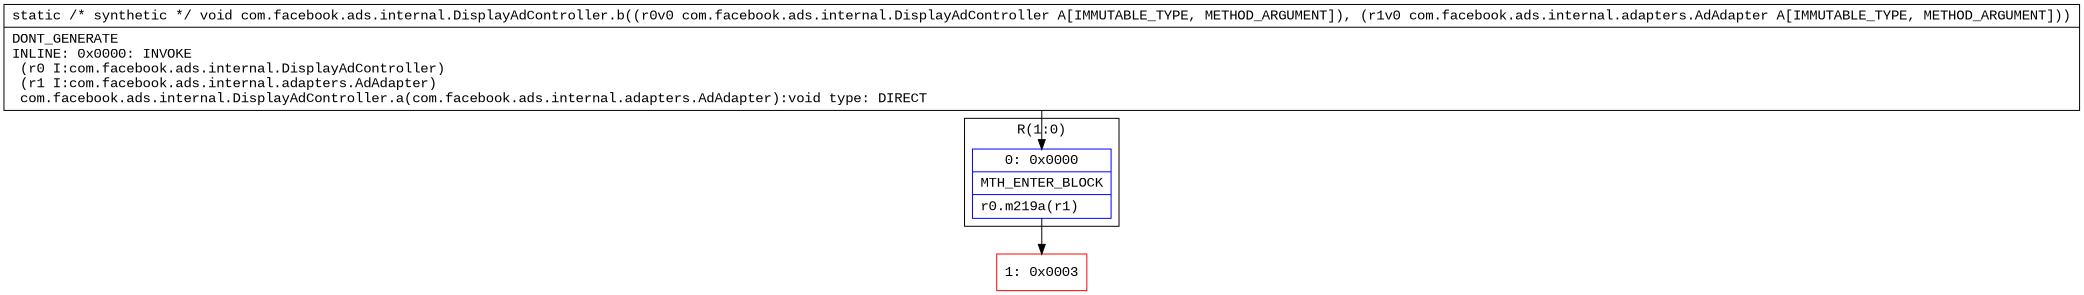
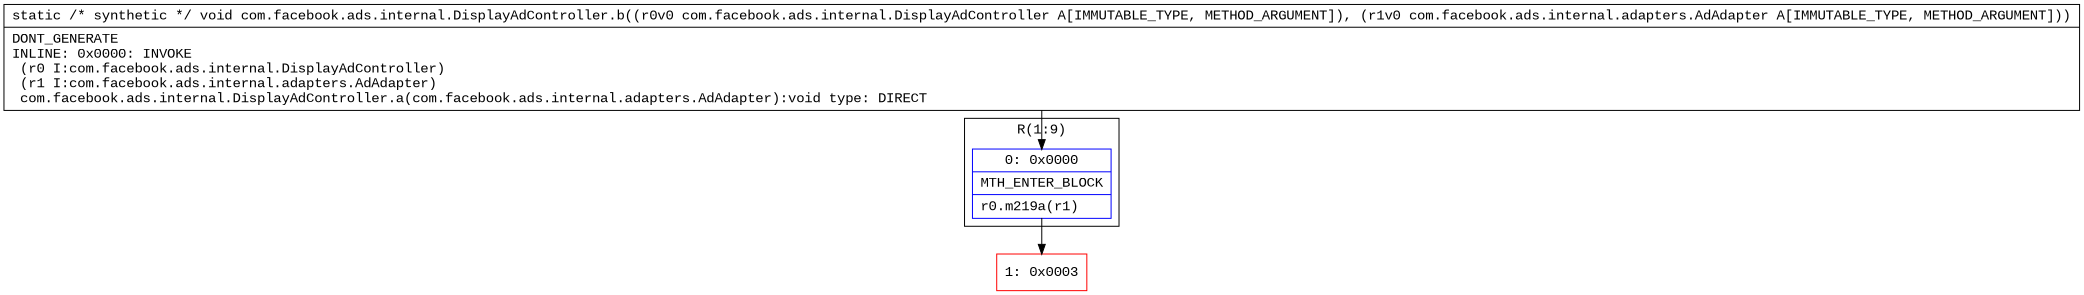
cluster "R(1:0)": label "R(1:0)" -> "R(1:9)"
